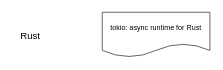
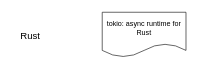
node "tokio: async runtime for Rust": size 108x45 -> 84x45
